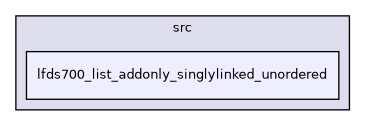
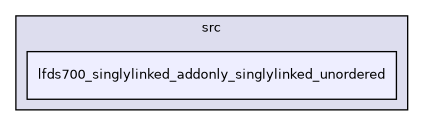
node "lfds700_list_addonly_singlylinked_unordered": label "lfds700_list_addonly_singlylinked_unordered" -> "lfds700_singlylinked_addonly_singlylinked_unordered"
